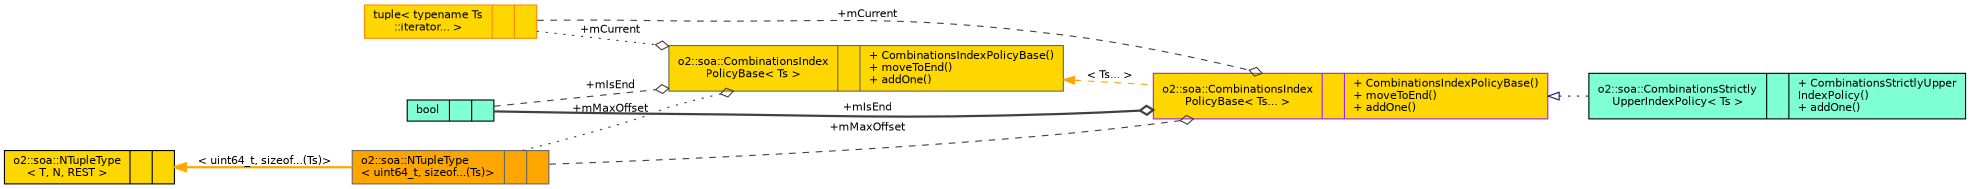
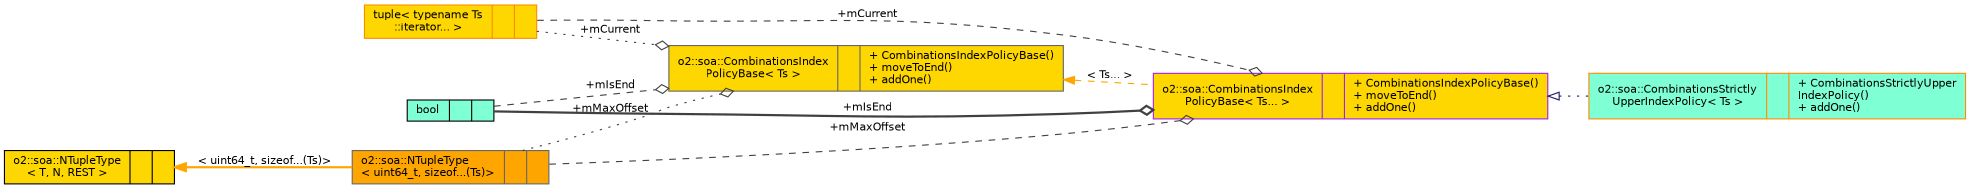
node "o2::soa::CombinationsStrictly": color black -> darkorange
